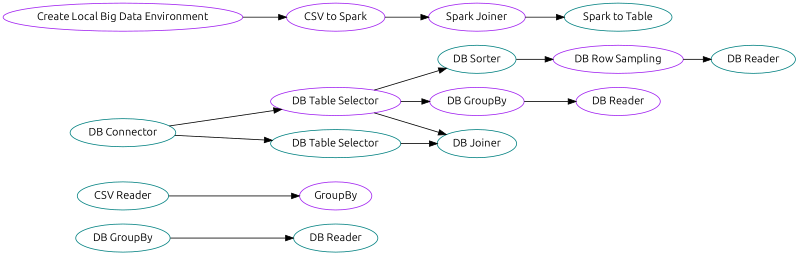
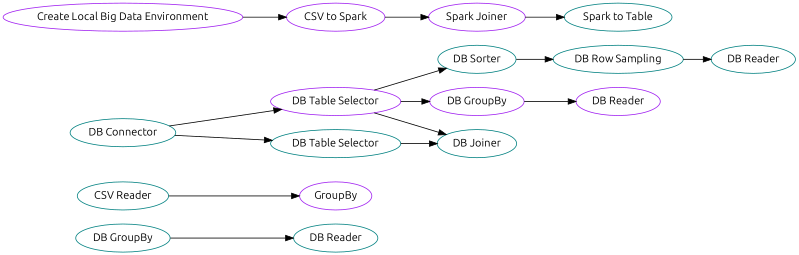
node "DB Row Sampling": color purple -> teal
